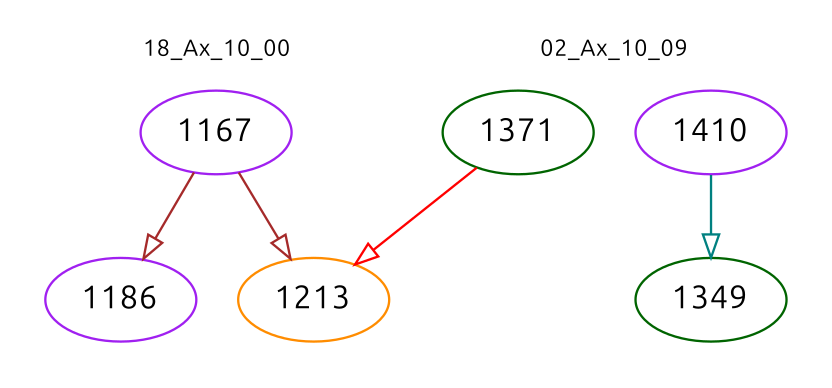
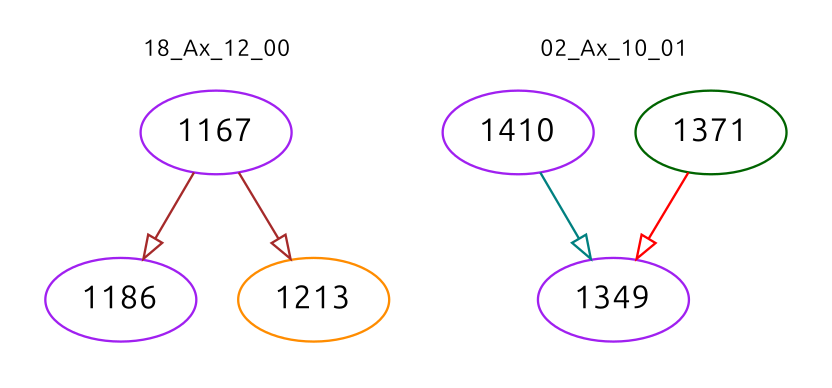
cluster "18_Ax_10_00": label "18_Ax_10_00" -> "18_Ax_12_00"
cluster "02_Ax_10_09": label "02_Ax_10_09" -> "02_Ax_10_01"
edge "1371" -> "1213": now "1371" -> "1349"
node "1349": color darkgreen -> purple
